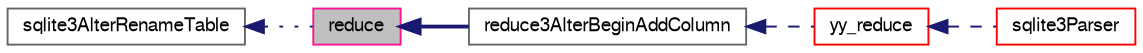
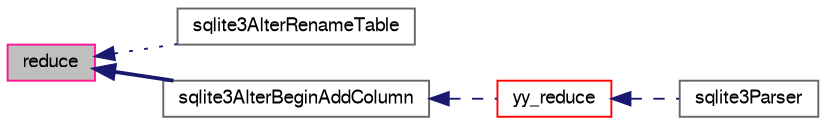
edge "reduce" -> "sqlite3AlterRenameTable": reversed
node "reduce3AlterBeginAddColumn": label "reduce3AlterBeginAddColumn" -> "sqlite3AlterBeginAddColumn"
node "sqlite3Parser": color red -> gray40
